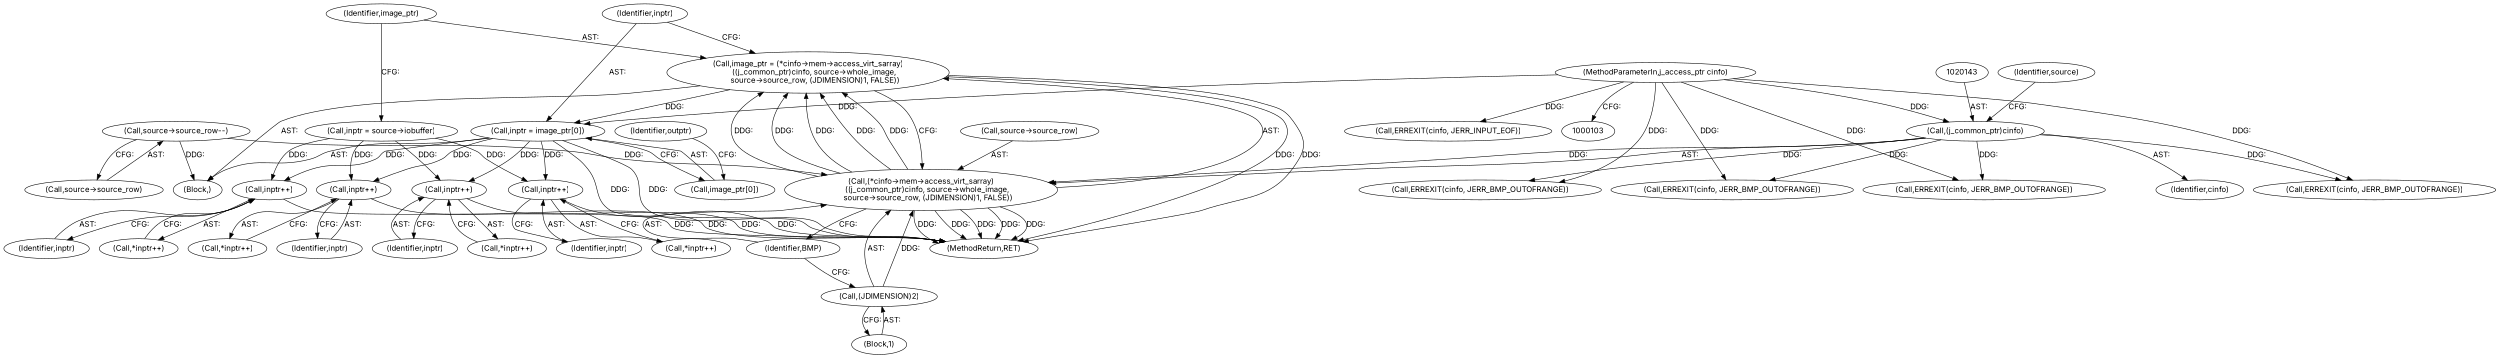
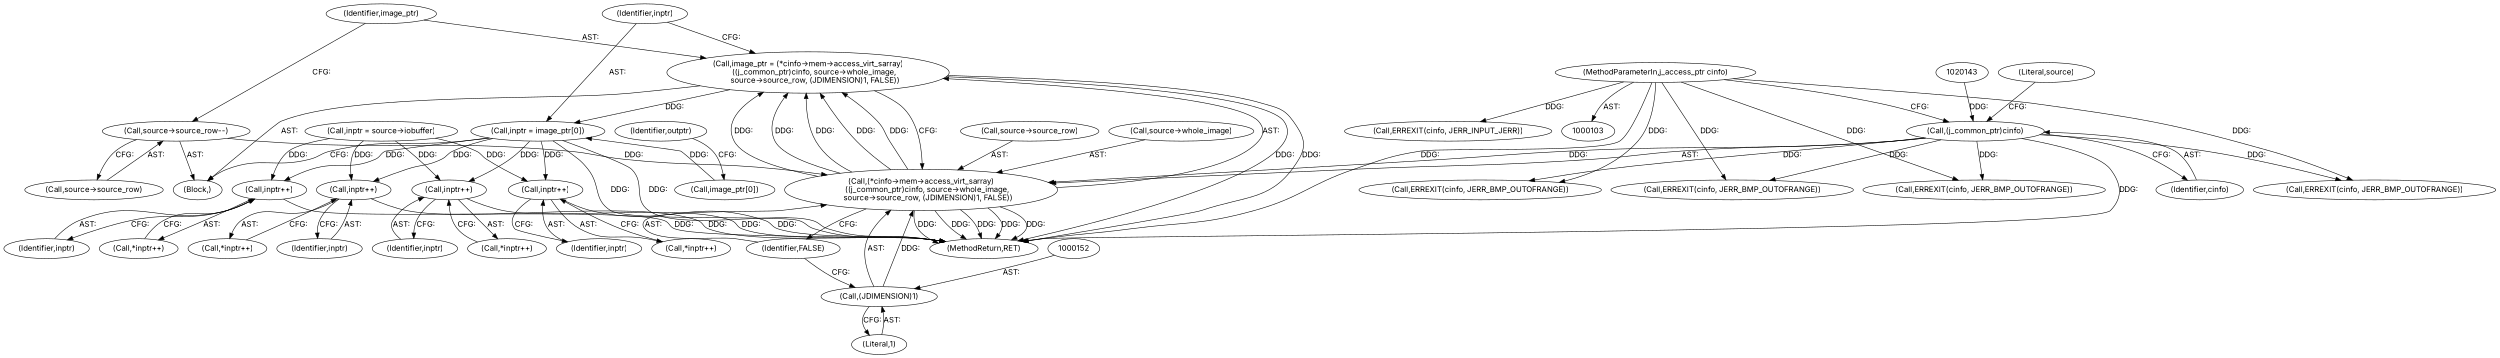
edge "(Identifier,image_ptr)" -> "(Call,inptr = source->iobuffer)": now "(Identifier,image_ptr)" -> "(Call,source->source_row--)"
node "(Identifier,source)": label "(Identifier,source)" -> "(Literal,source)"
edge "(MethodParameterIn,j_access_ptr cinfo)" -> "(Call,inptr = image_ptr[0])": now "(MethodParameterIn,j_access_ptr cinfo)" -> "(MethodReturn,RET)"
edge "(MethodParameterIn,j_access_ptr cinfo)" -> "1000103": label "CFG: " -> "AST: "
edge "(MethodParameterIn,j_access_ptr cinfo)" -> "(Call,(j_common_ptr)cinfo)": label "DDG: " -> "CFG: "
edge "1020143" -> "(Call,(j_common_ptr)cinfo)": label "AST: " -> "DDG: "
node "(Call,source->whole_image)": added
node "(Call,ERREXIT(cinfo, JERR_INPUT_EOF))": label "(Call,ERREXIT(cinfo, JERR_INPUT_EOF))" -> "(Call,ERREXIT(cinfo, JERR_INPUT_JERR))"
edge "(Identifier,cinfo)" -> "(Call,(j_common_ptr)cinfo)": added, label "AST:"
edge "(Call,inptr = image_ptr[0])" -> "(Call,image_ptr[0])": removed, label "CFG:"
edge "(Call,source->source_row--)" -> "(Block,)": label "DDG: " -> "AST: "
edge "(Call,inptr = image_ptr[0])" -> "(Block,)": label "AST: " -> "CFG: "
edge "(Call,image_ptr[0])" -> "(Call,inptr = image_ptr[0])": label "AST: " -> "DDG: "
edge "(Call,(j_common_ptr)cinfo)" -> "(Identifier,cinfo)": label "AST: " -> "CFG: "
edge "(Call,(j_common_ptr)cinfo)" -> "(MethodReturn,RET)": added, label "DDG:"
node "(Identifier,BMP)": label "(Identifier,BMP)" -> "(Identifier,FALSE)"
node "1000152": added
node "(Call,(JDIMENSION)2)": label "(Call,(JDIMENSION)2)" -> "(Call,(JDIMENSION)1)"
node "(Block,1)": label "(Block,1)" -> "(Literal,1)"
